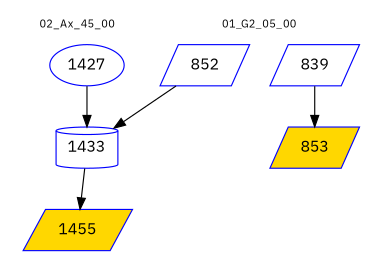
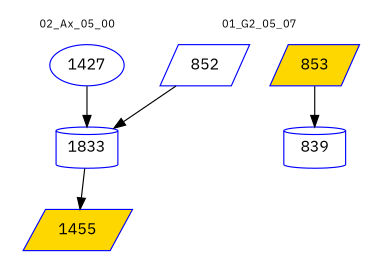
cluster "02_Ax_45_00": label "02_Ax_45_00" -> "02_Ax_05_00"
cluster "01_G2_05_00": label "01_G2_05_00" -> "01_G2_05_07"
node "839": shape parallelogram -> cylinder
edge "839" -> "853": reversed
node "1433": label "1433" -> "1833"
